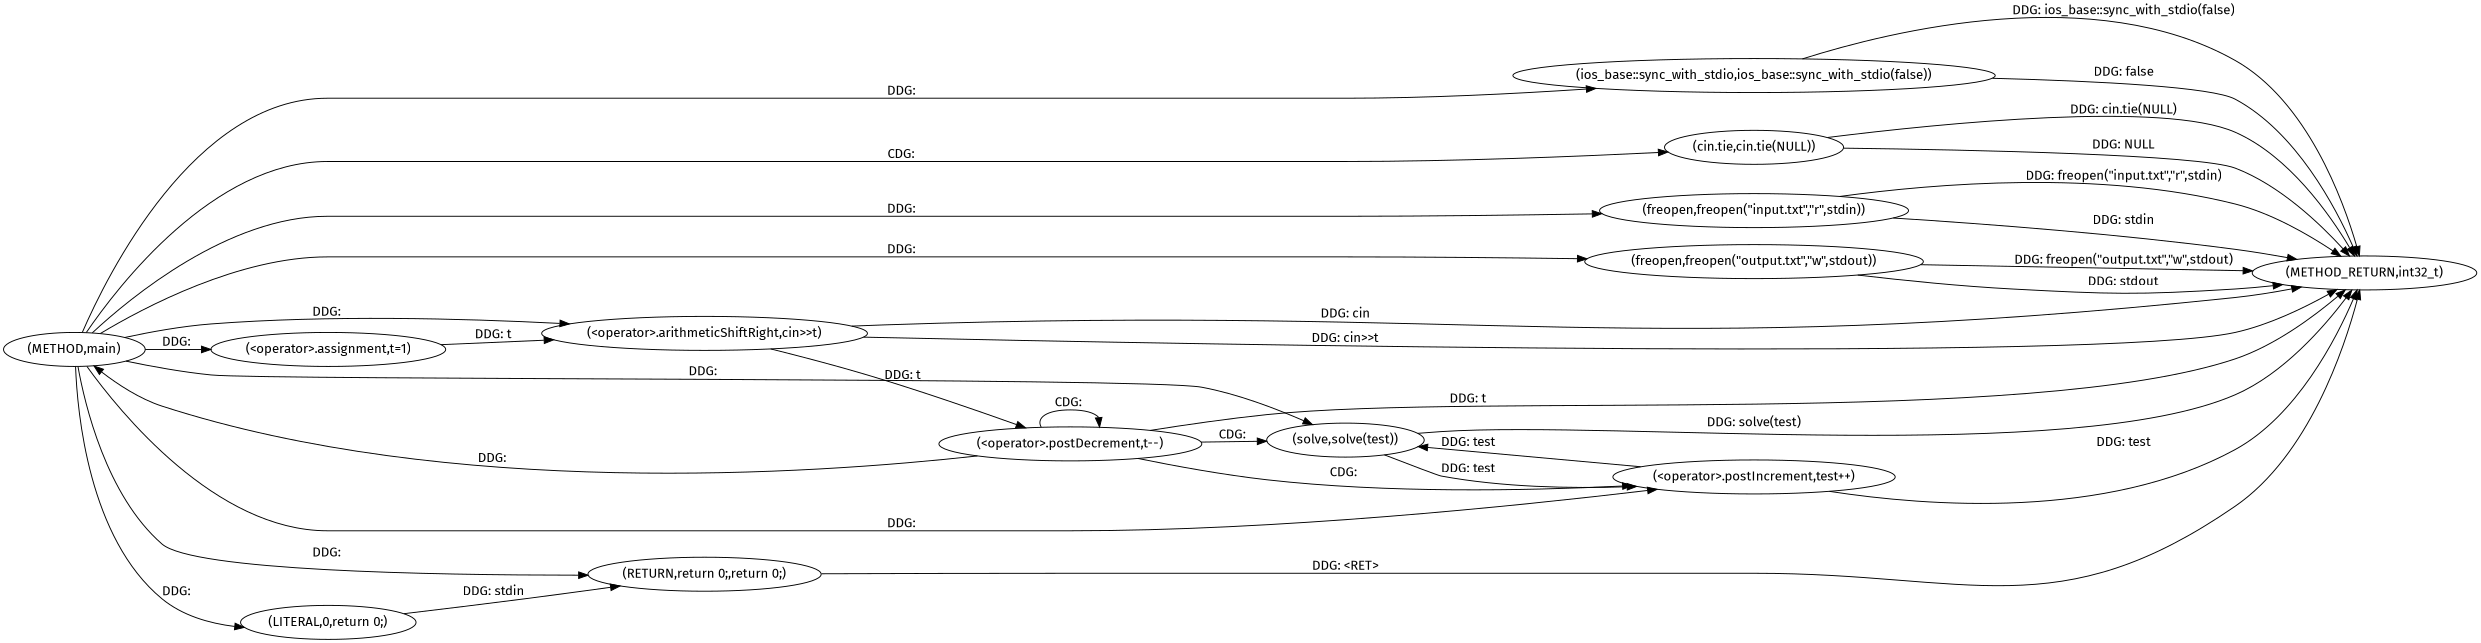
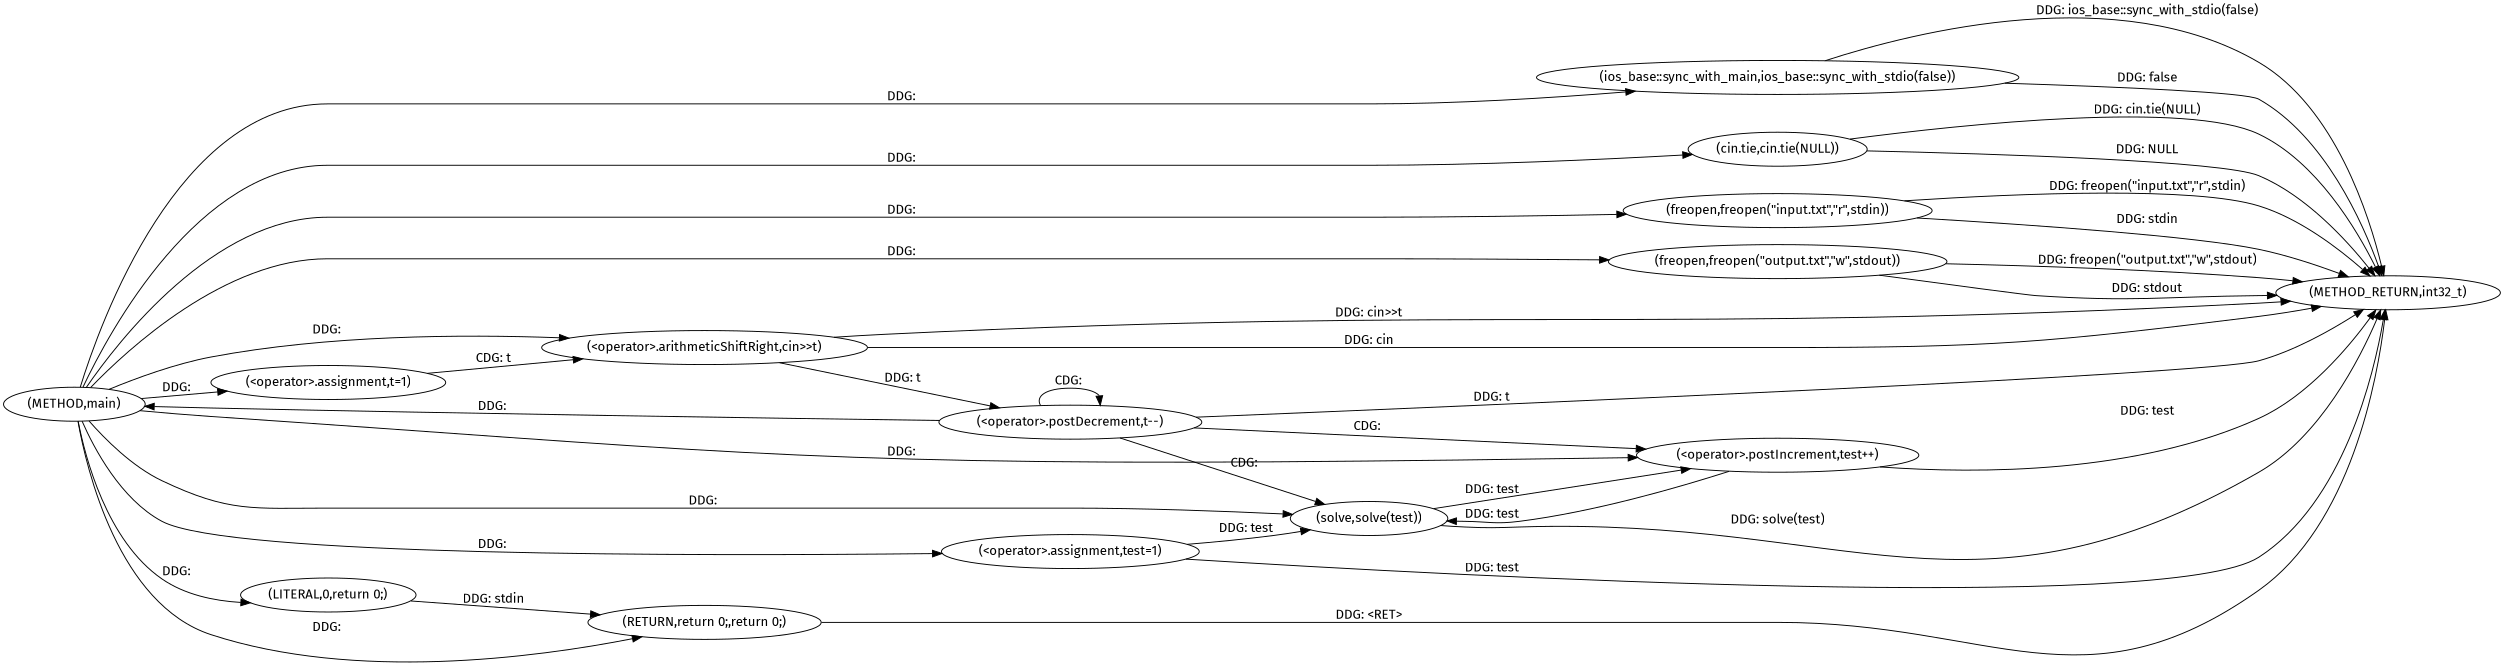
node "(ios_base::sync_with_stdio,ios_base::sync_with_stdio(false))": label "(ios_base::sync_with_stdio,ios_base::sync_with_stdio(false))" -> "(ios_base::sync_with_main,ios_base::sync_with_stdio(false))"
edge "(METHOD,main)" -> "(cin.tie,cin.tie(NULL))": label "CDG: " -> "DDG: "
edge "(<operator>.assignment,t=1)" -> "(<operator>.arithmeticShiftRight,cin>>t)": label "DDG: t" -> "CDG: t"
node "(<operator>.assignment,test=1)": added
